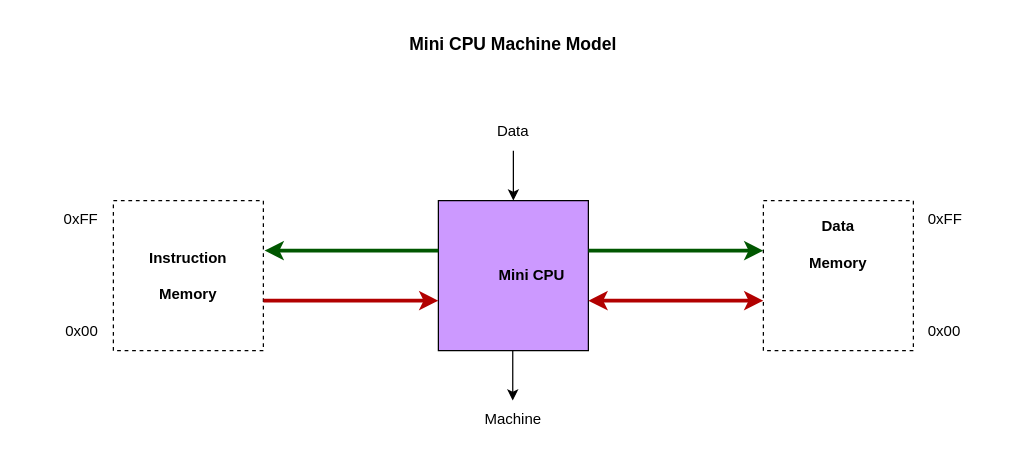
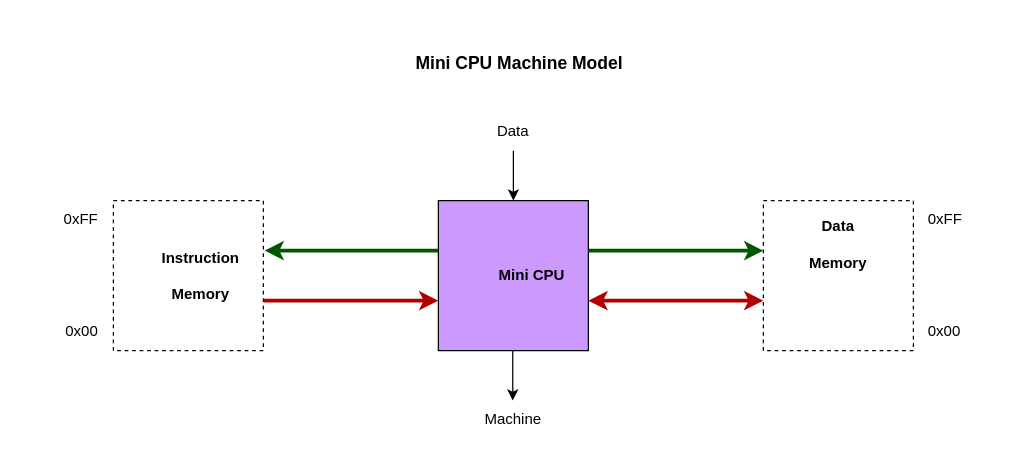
node "Mini CPU Machine Model": moved (513, 44) -> (519, 63)
node "Instruction Memory": moved (188, 276) -> (201, 276)
